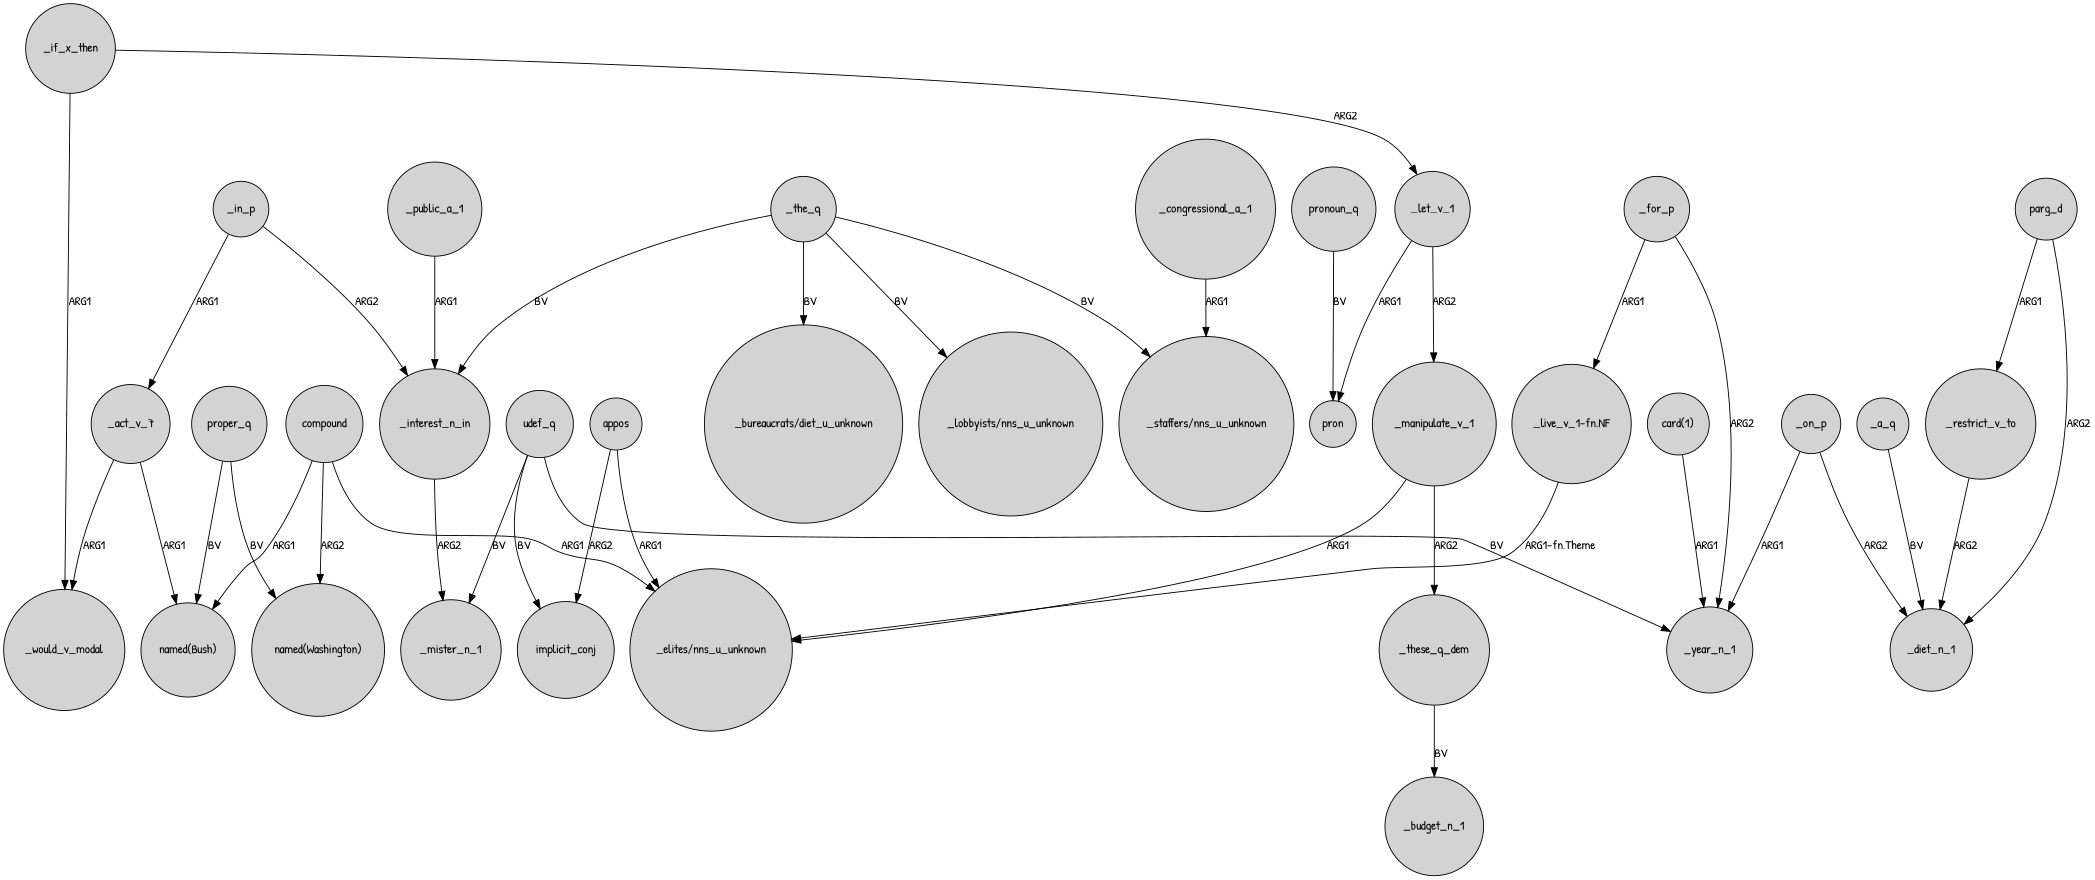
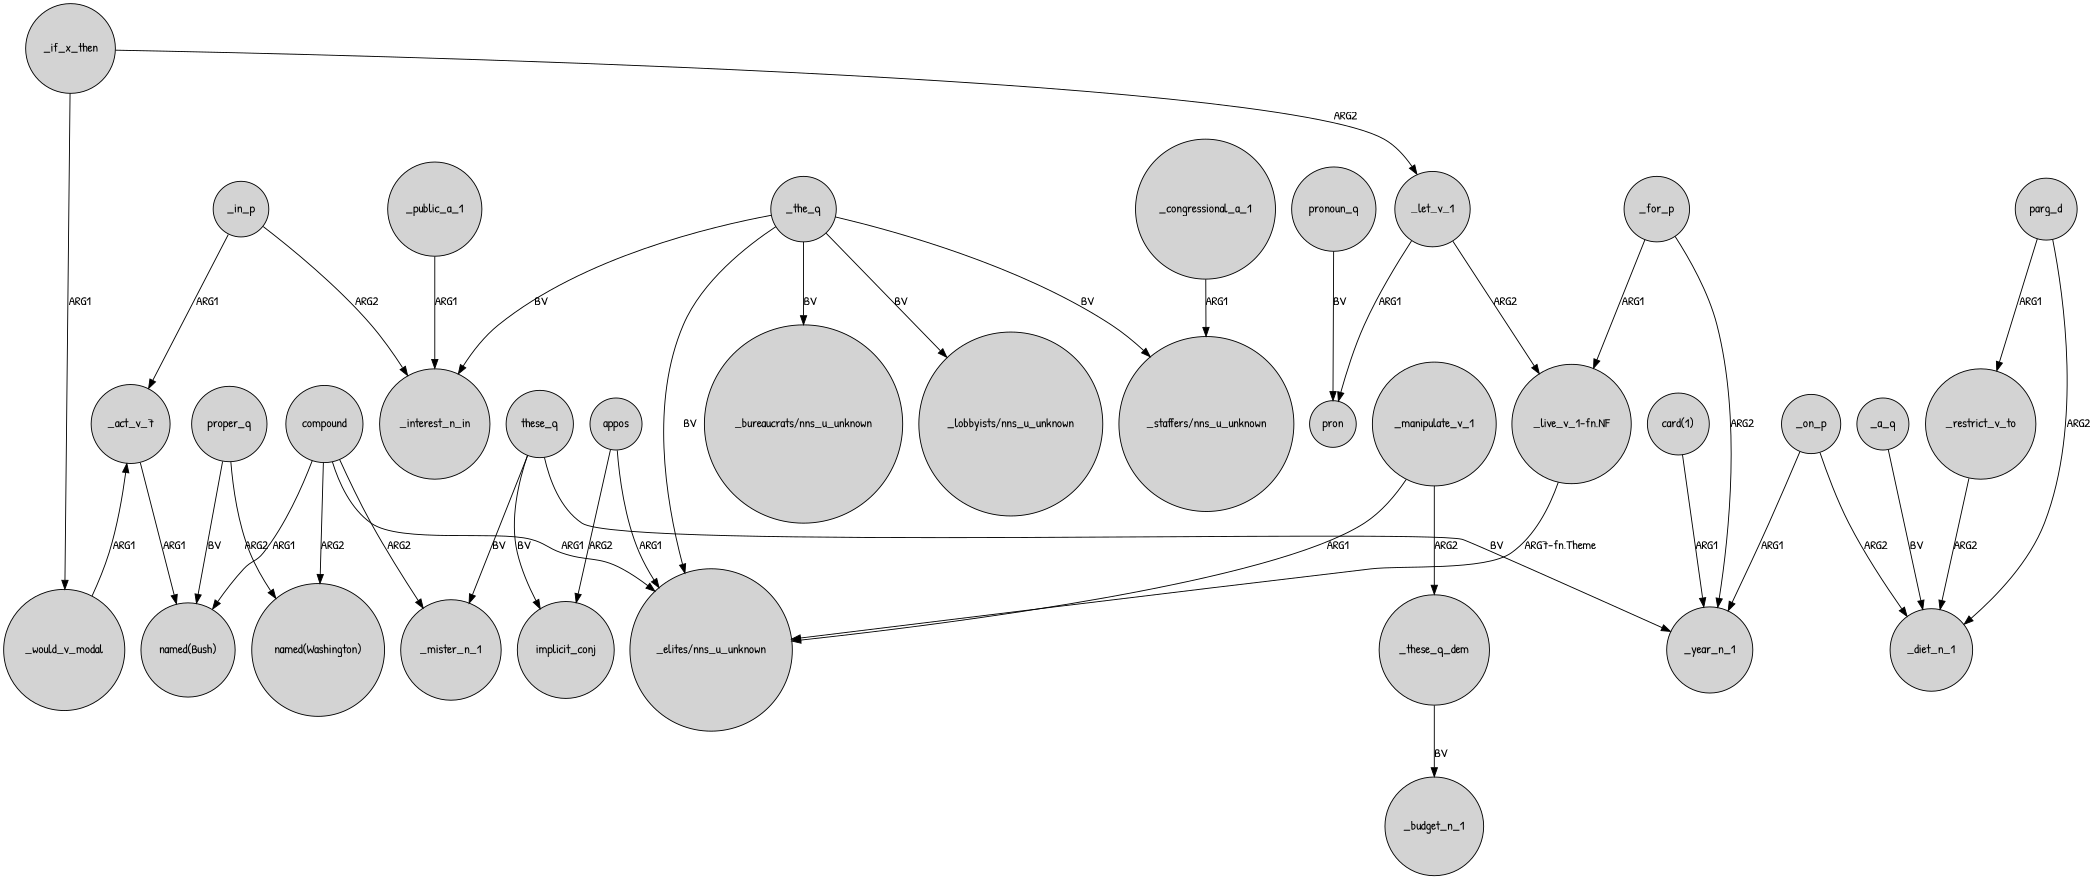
edge "_let_v_1" -> "_manipulate_v_1": now "_let_v_1" -> "_live_v_1-fn.NF"
edge "_the_q" -> "_elites/nns_u_unknown": added, label "BV"
node "udef_q": label "udef_q" -> "these_q"
node "_bureaucrats/diet_u_unknown": label "_bureaucrats/diet_u_unknown" -> "_bureaucrats/nns_u_unknown"
edge "_act_v_7" -> "_would_v_modal": reversed
edge "_interest_n_in" -> "_mister_n_1": now "compound" -> "_mister_n_1"
edge "proper_q" -> "named(Washington)": label "BV" -> "ARG2"
edge "_live_v_1-fn.NF" -> "_elites/nns_u_unknown": label "ARG1-fn.Theme" -> "ARG7-fn.Theme"
